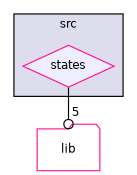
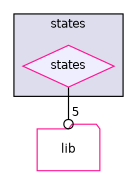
cluster "src": label "src" -> "states"
